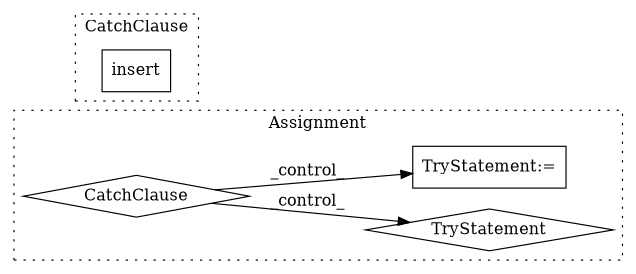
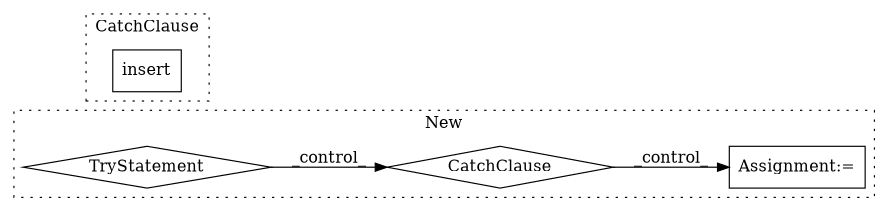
cluster "Assignment": label "Assignment" -> "New"
node "TryStatement:=": label "TryStatement:=" -> "Assignment:="
edge "CatchClause" -> "TryStatement": reversed
